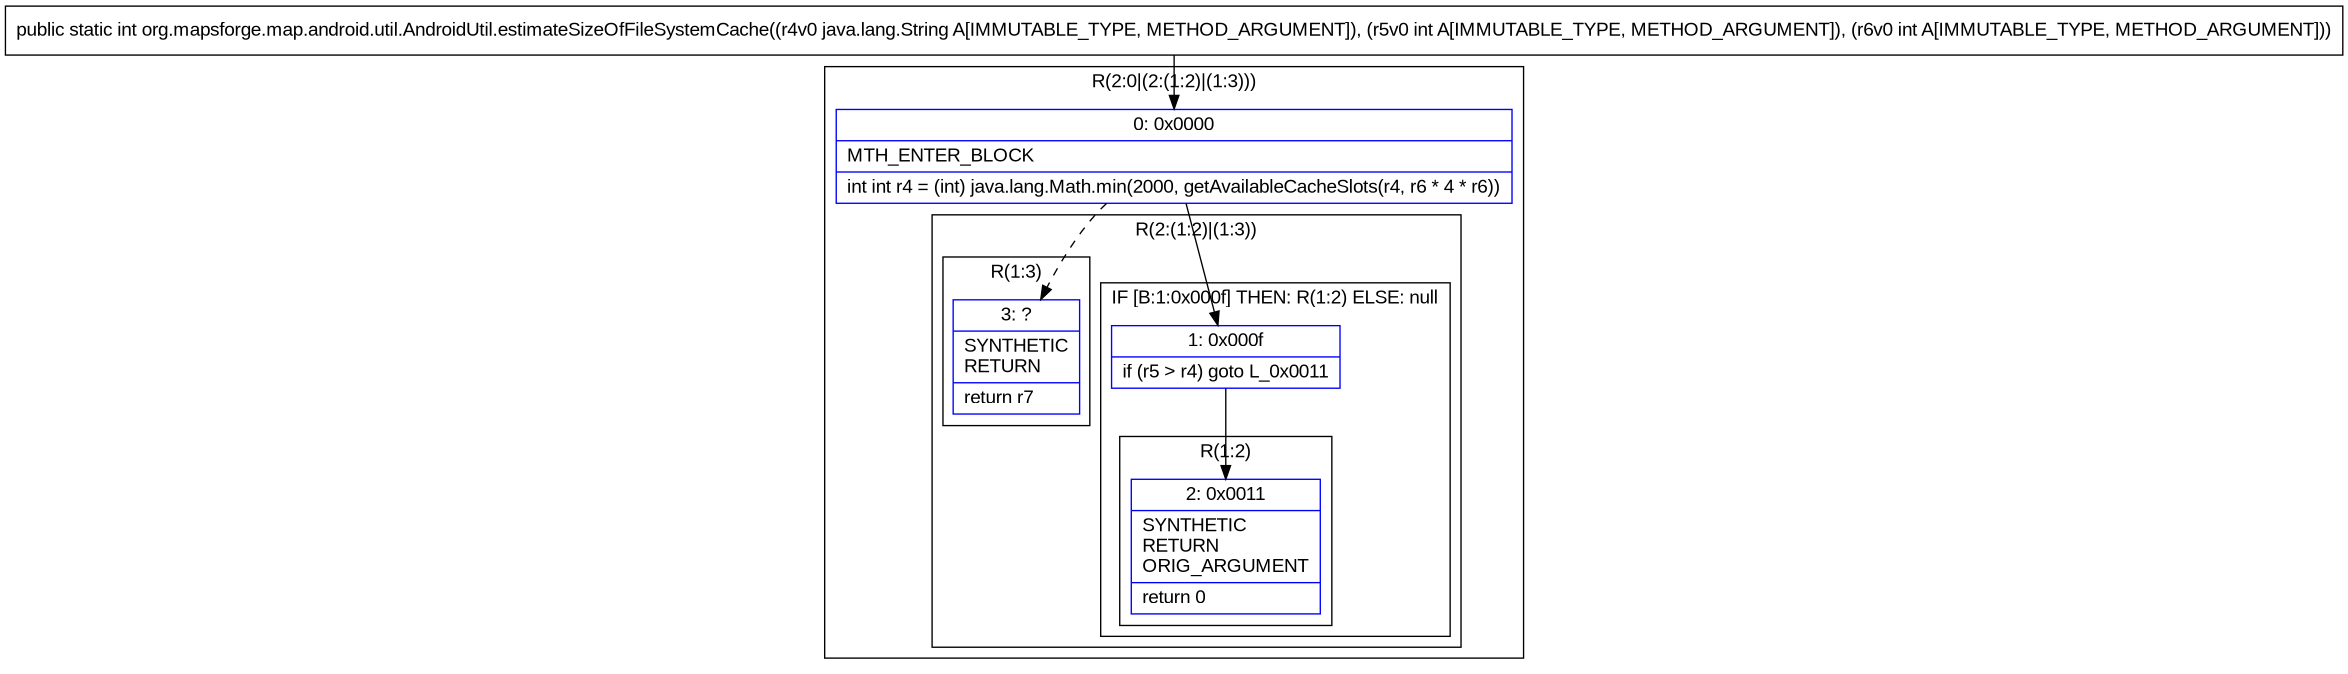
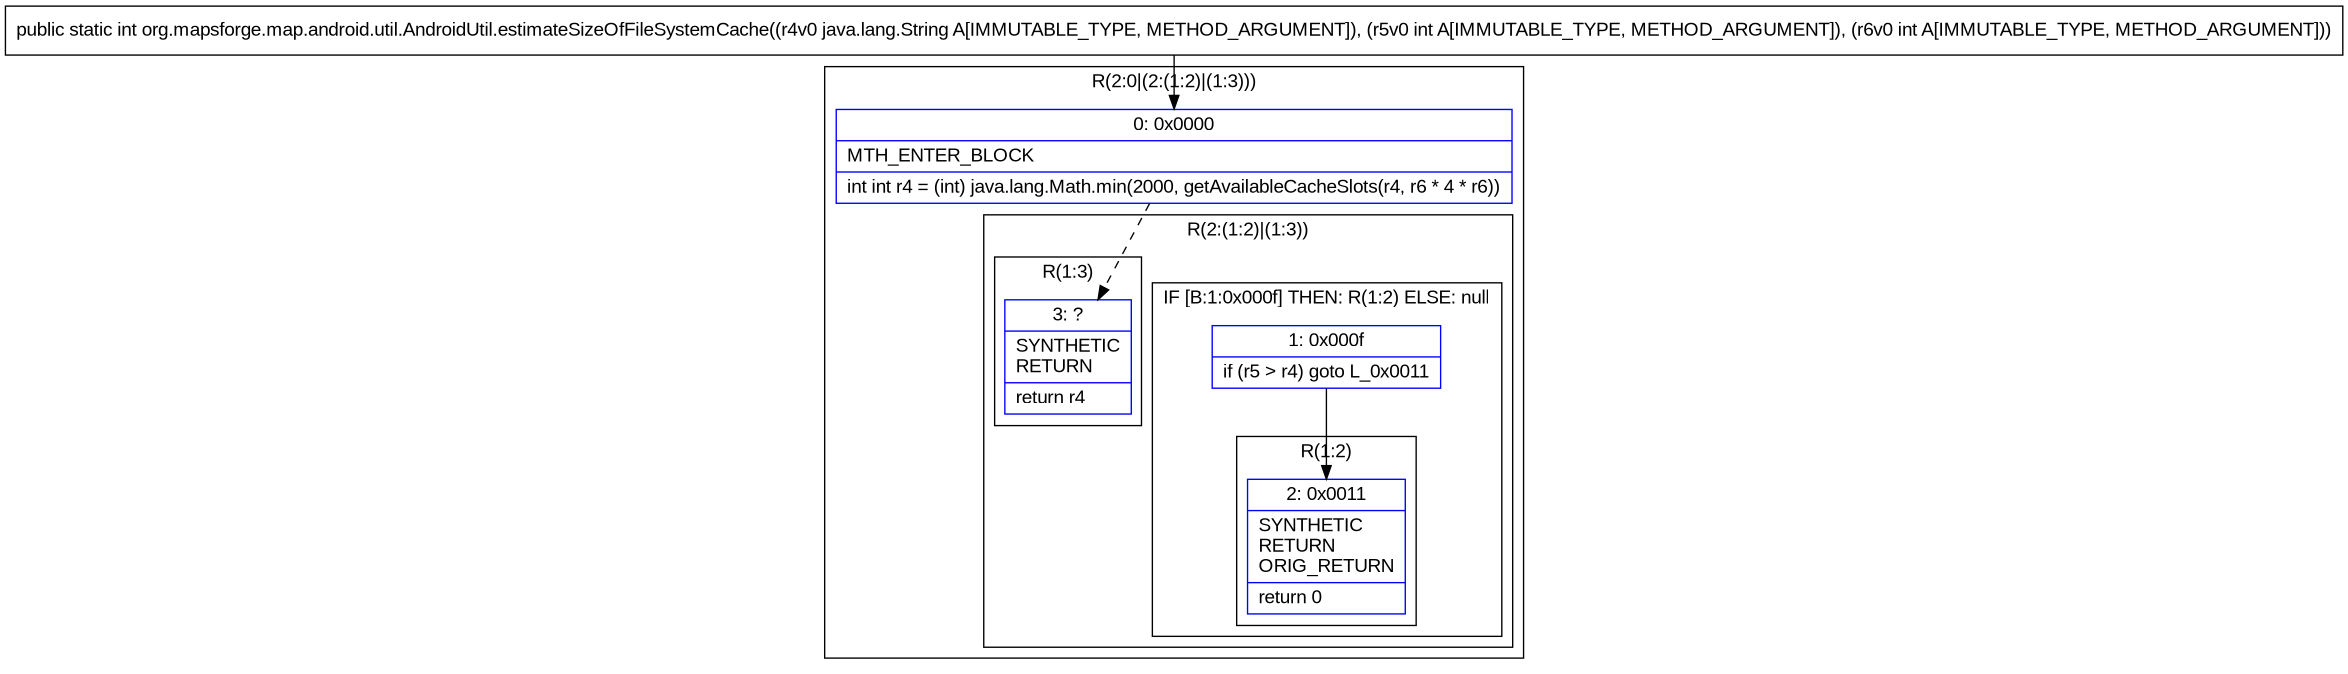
edge "0: 0x0000" -> "1: 0x000f": removed
node "3: ?": text "return r7" -> "return r4"
node "2: 0x0011": text "ORIG_ARGUMENT" -> "ORIG_RETURN"
